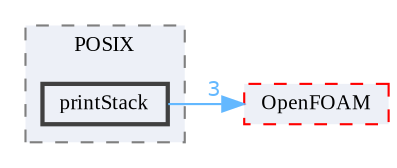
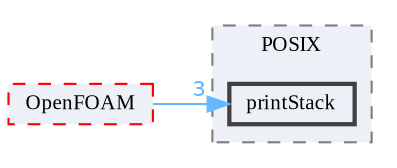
edge "printStack" -> "OpenFOAM": reversed
